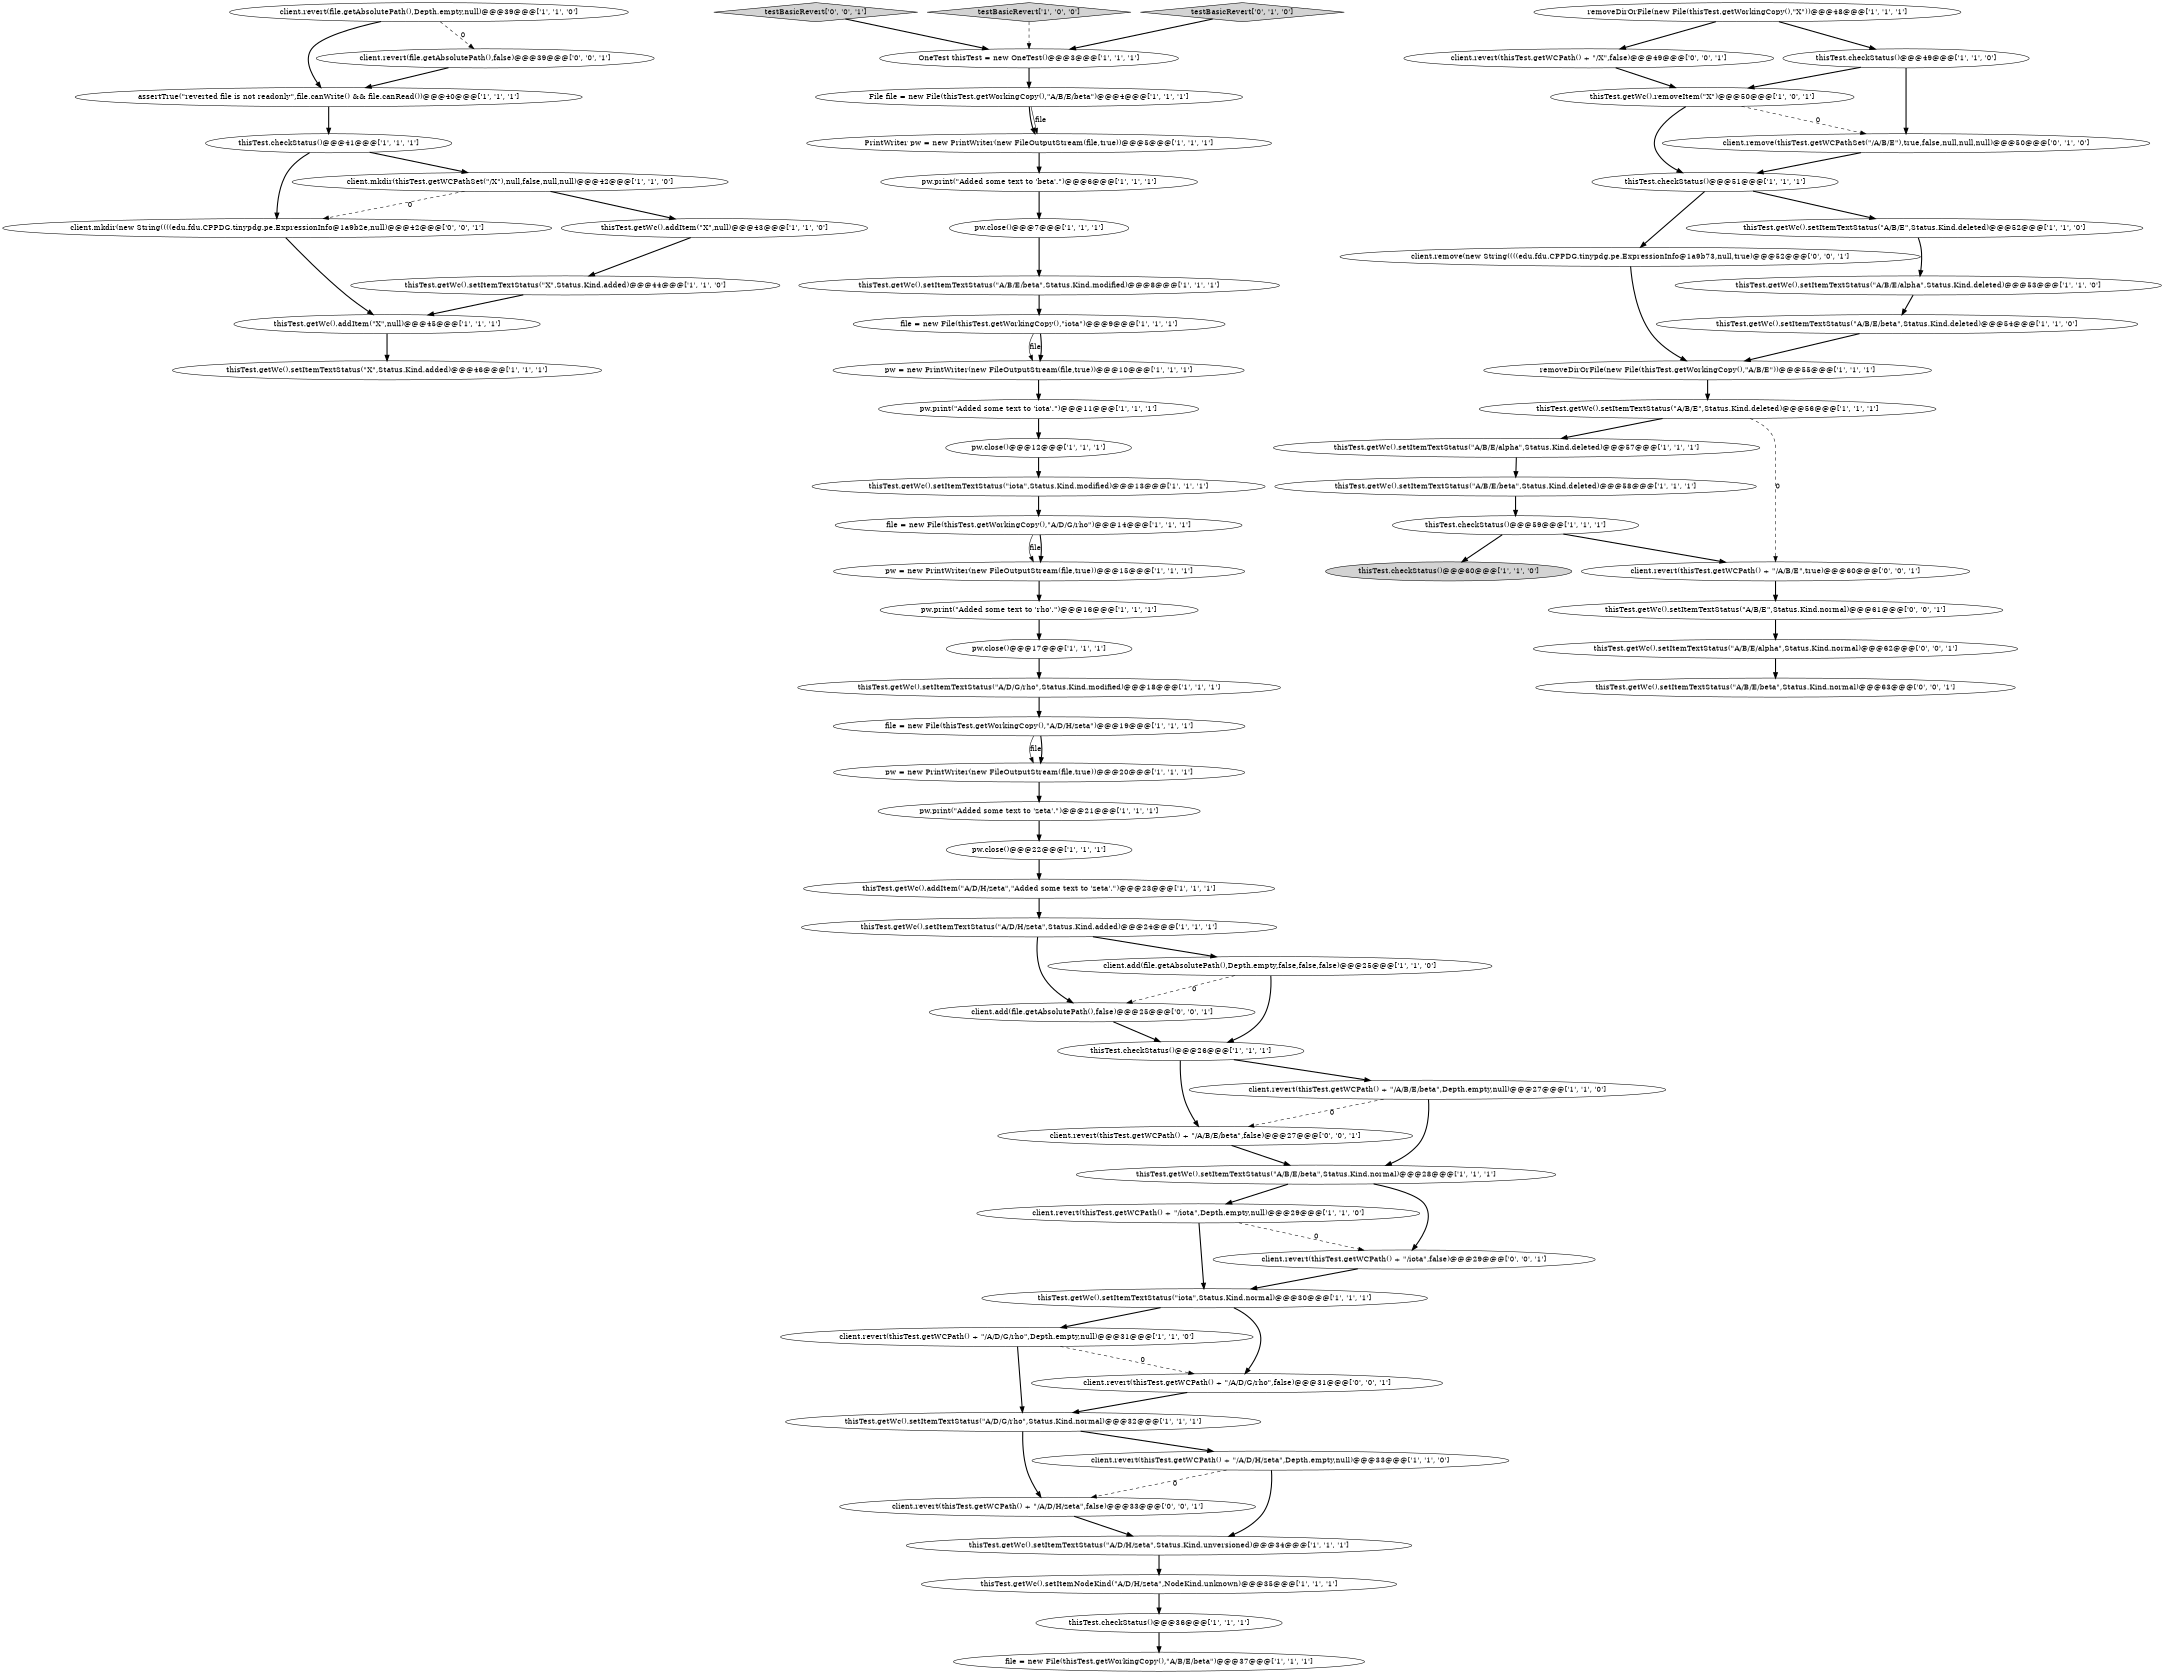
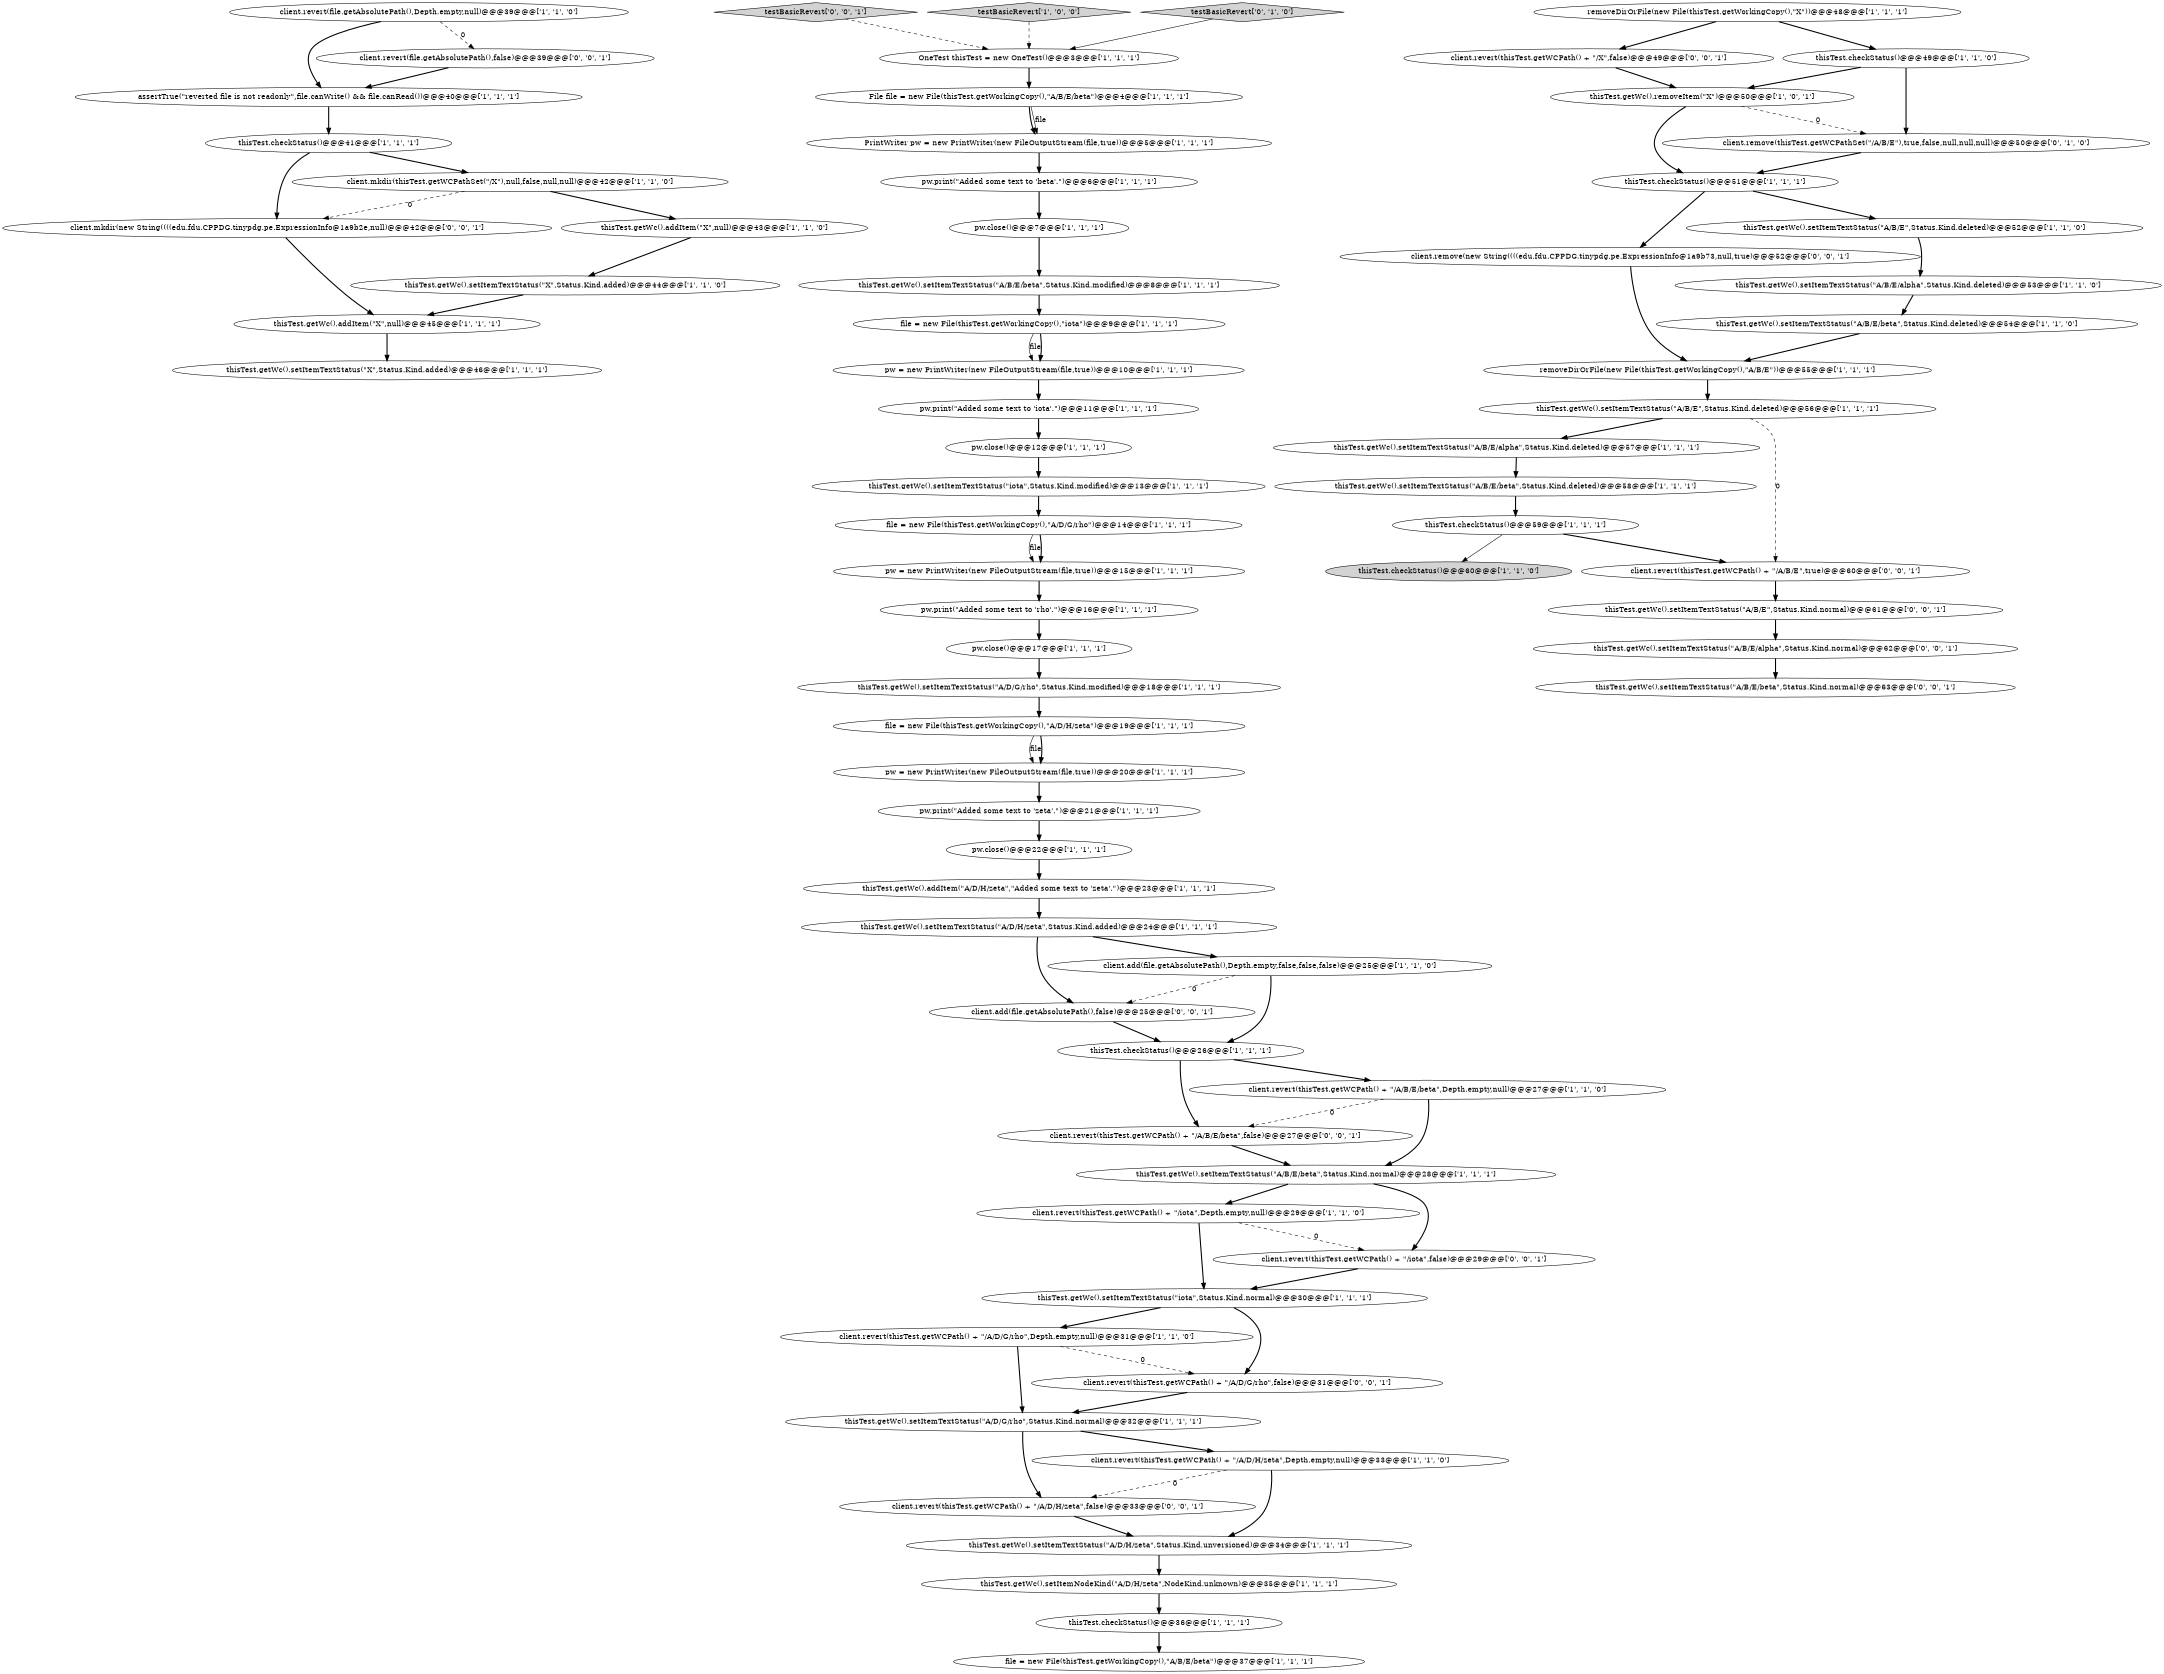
edge "testBasicRevert['0', '0', '1']" -> "OneTest thisTest = new OneTest()@@@3@@@['1', '1', '1']": style bold -> dashed
edge "testBasicRevert['0', '1', '0']" -> "OneTest thisTest = new OneTest()@@@3@@@['1', '1', '1']": style bold -> solid
edge "thisTest.checkStatus()@@@59@@@['1', '1', '1']" -> "thisTest.checkStatus()@@@60@@@['1', '1', '0']": style bold -> solid
